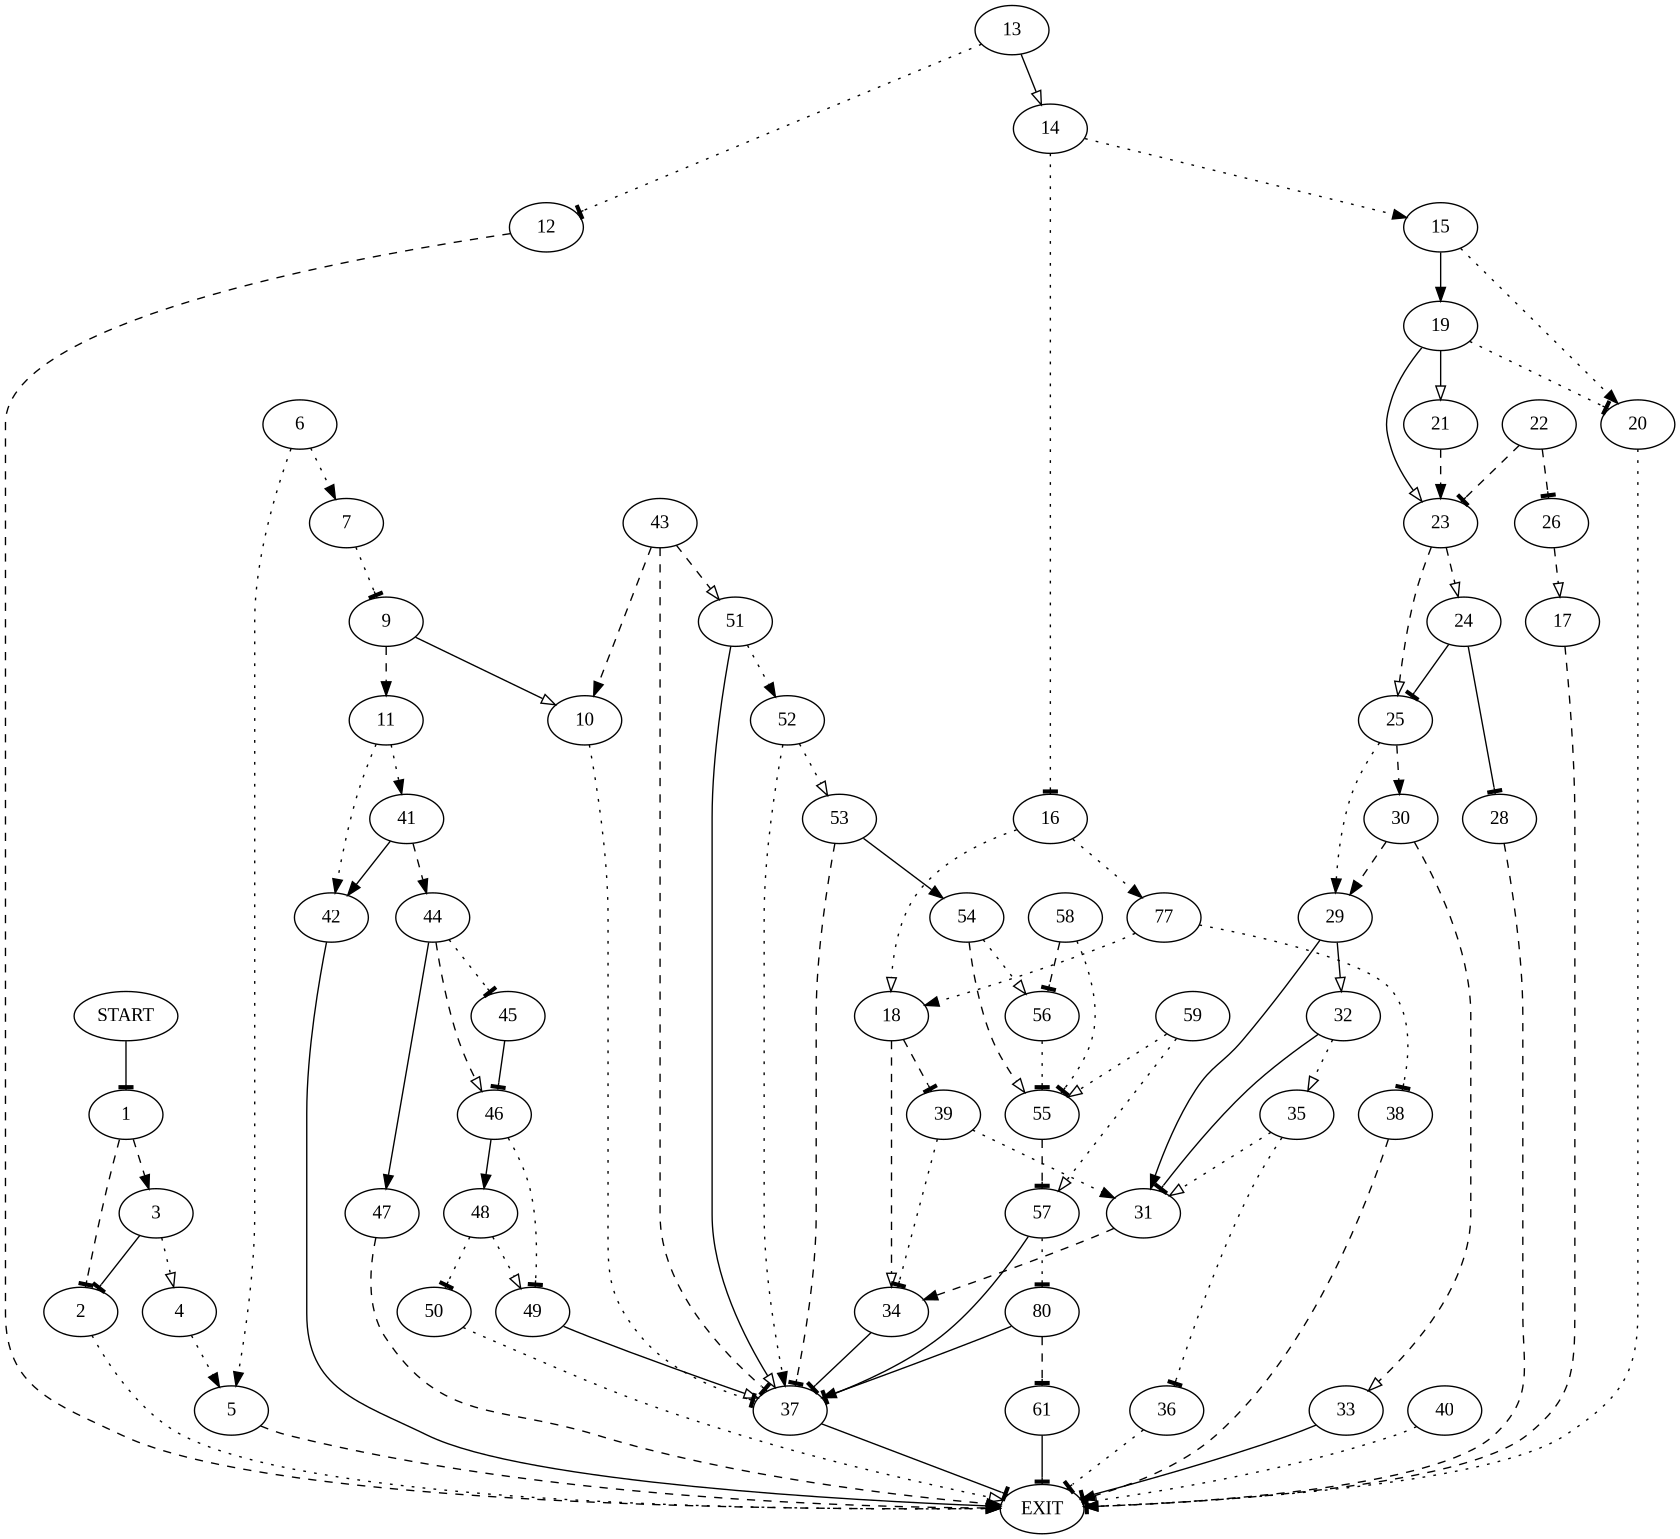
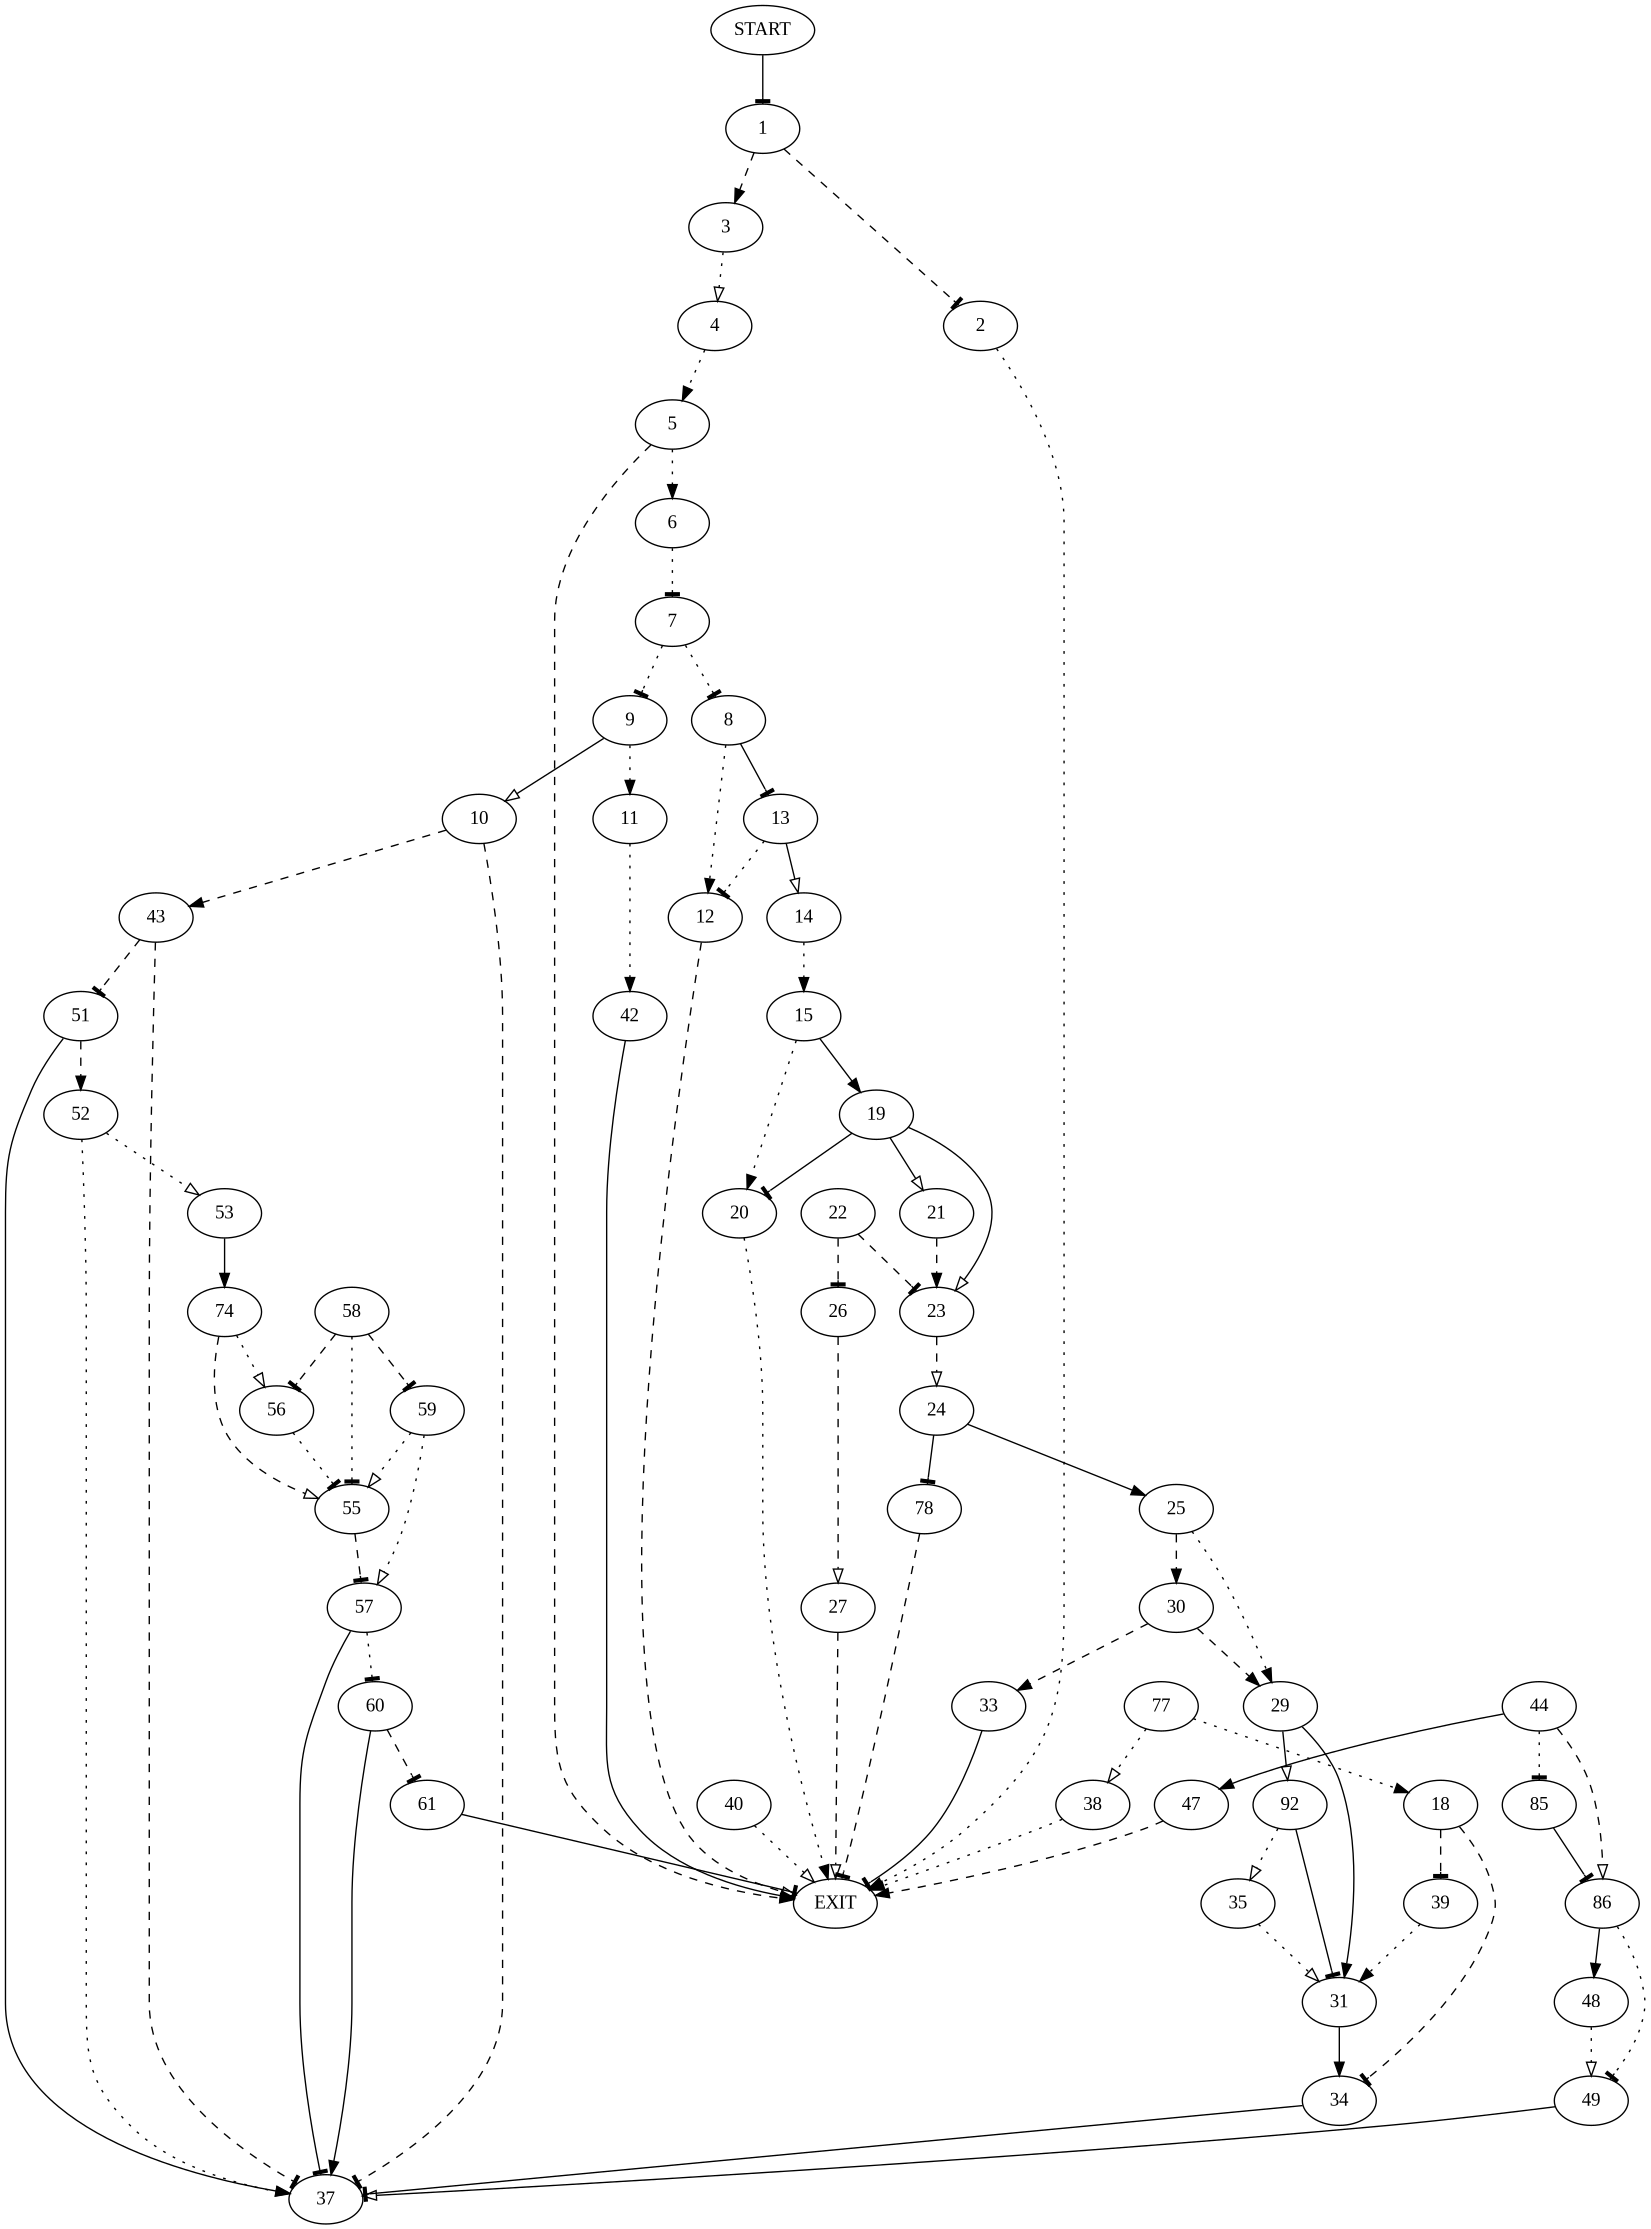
edge "19" -> "20": style dotted -> solid
edge "6" -> "7": arrowhead normal -> tee
edge "43" -> "51": arrowhead onormal -> tee
edge "23" -> "25": removed
edge "43" -> "10": reversed
node "17": label "17" -> "27"
edge "9" -> "11": style dashed -> dotted
edge "51" -> "52": style dotted -> dashed
edge "24" -> "25": arrowhead tee -> normal
node "8": added
node "41": removed
node "16": removed
node "28": label "28" -> "78"
edge "6" -> "5": reversed
node "54": label "54" -> "74"
edge "77" -> "38": arrowhead tee -> onormal
node "45": label "45" -> "85"
node "32": label "32" -> "92"
edge "10" -> "37": style dotted -> dashed
edge "53" -> "37": removed
node "46": label "46" -> "86"
edge "30" -> "33": arrowhead onormal -> normal
edge "18" -> "34": arrowhead onormal -> tee
edge "39" -> "34": removed
edge "3" -> "2": removed
edge "31" -> "34": style dashed -> solid
node "50": removed
node "80": label "80" -> "60"
edge "38" -> "EXIT": style dashed -> dotted
edge "58" -> "59": added
node "36": removed
edge "37" -> "EXIT": removed
